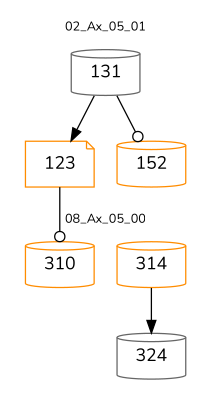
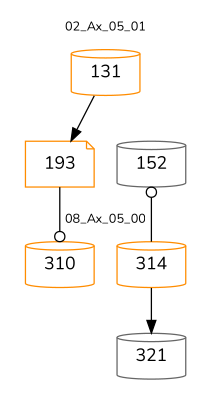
node "131": color gray40 -> darkorange
edge "131" -> "152": now "314" -> "152"
node "123": label "123" -> "193"
node "152": color darkorange -> gray40
node "324": label "324" -> "321"
